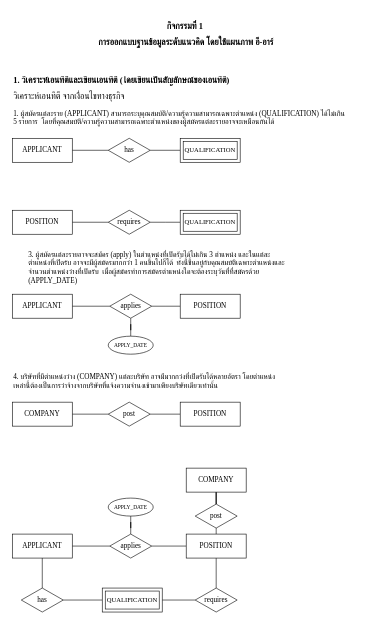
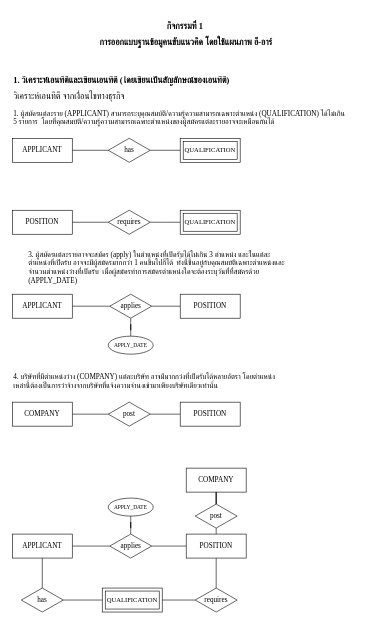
node "กิจกรรมที่ 1 การออกแบบฐานข้อมูลระดับแนวคิด โดยใช้แผนภาพ อี-อาร์": label "กิจกรรมที่ 1 การออกแบบฐานข้อมูลระดับแนวคิด โดยใช้แผนภาพ อี-อาร์" -> "กิจกรรมที่ 1 การออกแบบฐานข้อมูคนขับแนวคิด โดยใช้แผนภาพ อี-อาร์"
